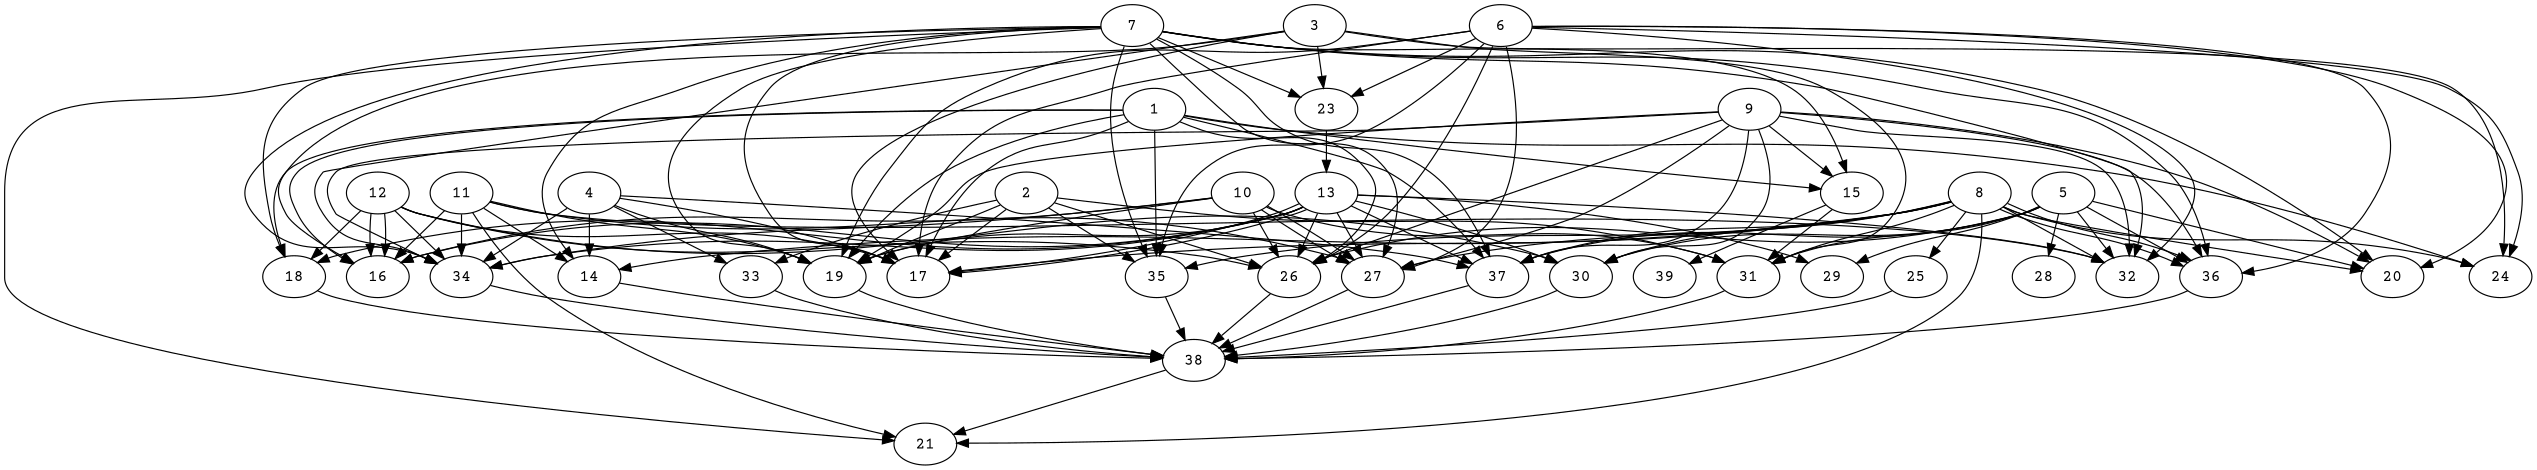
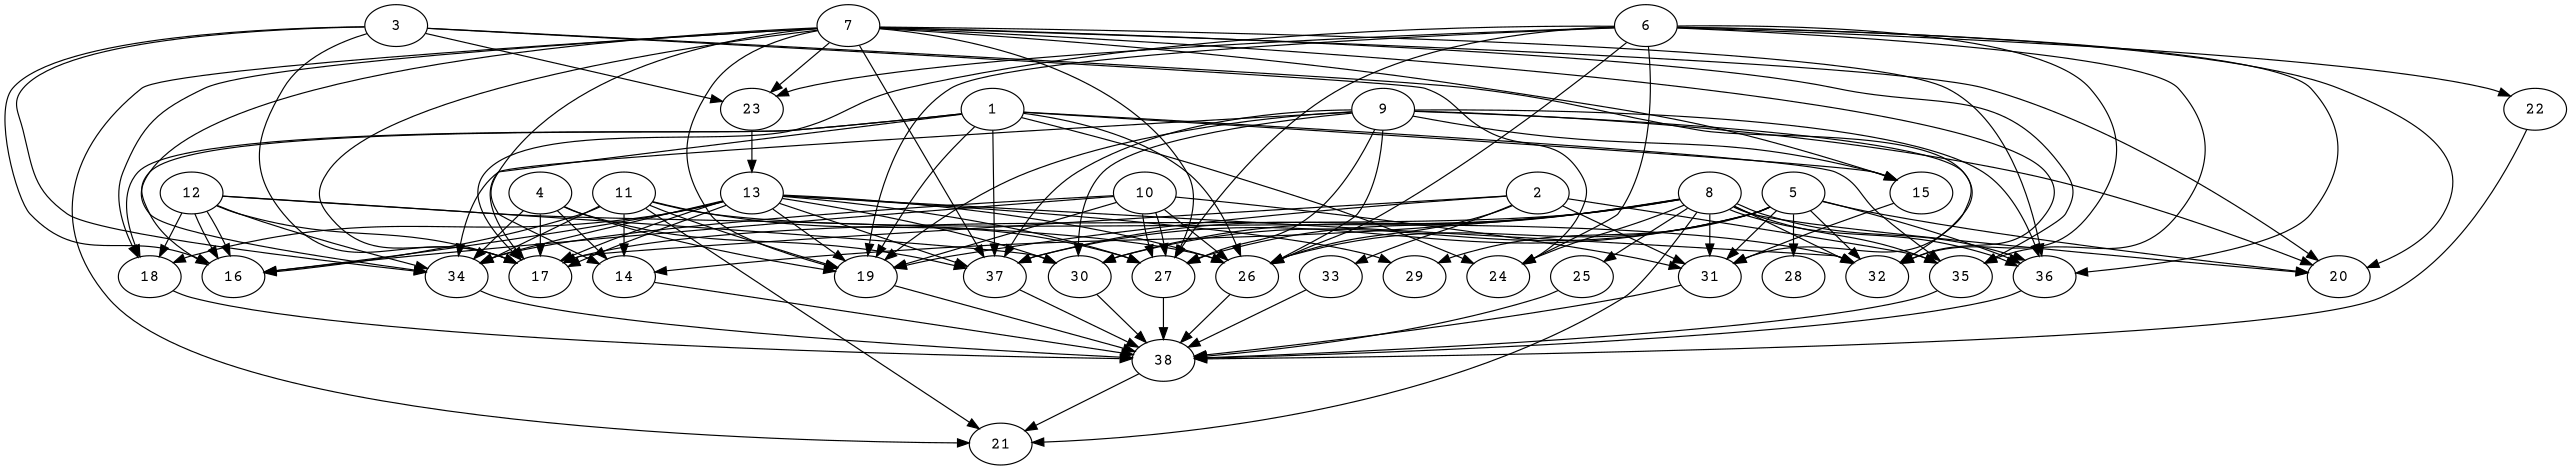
node "22": added
edge "4" -> "33": removed
node "39": removed
